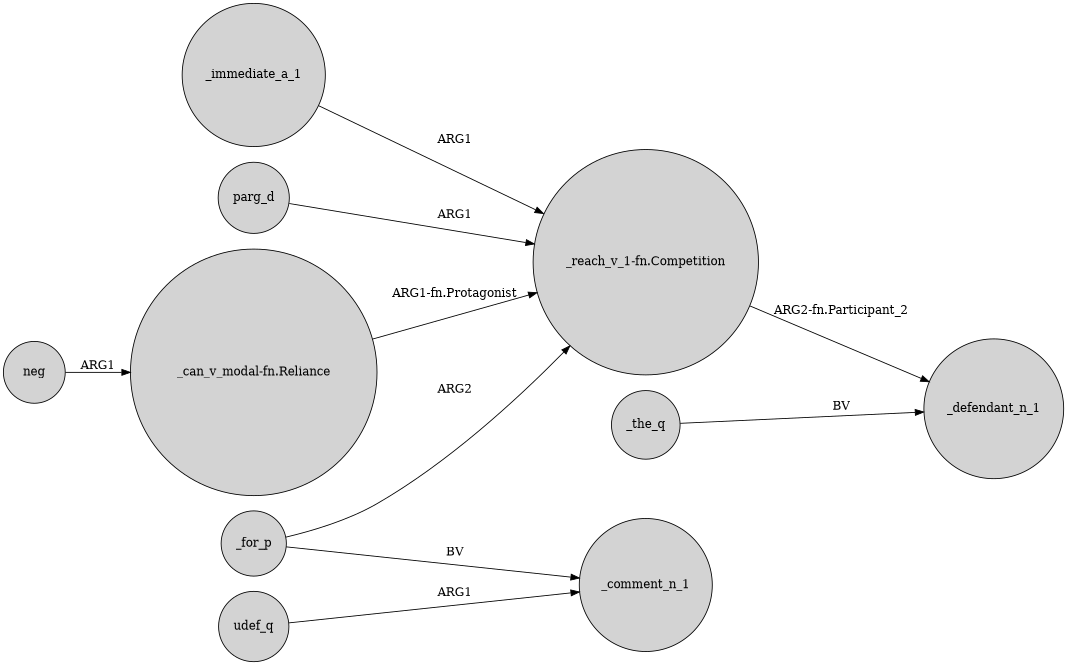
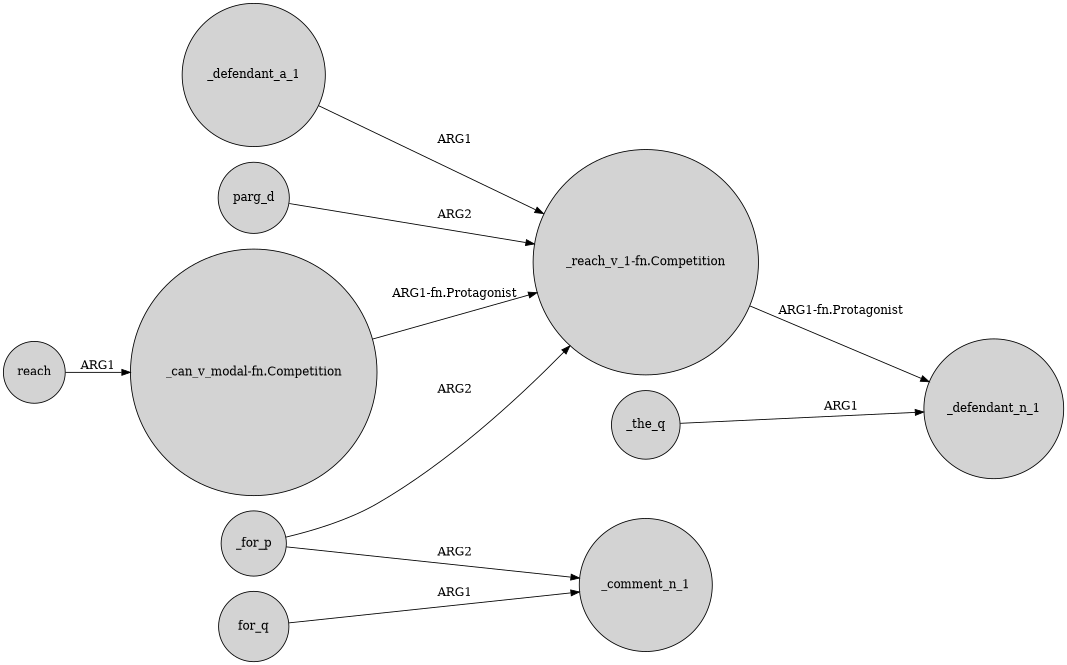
node "_immediate_a_1": label "_immediate_a_1" -> "_defendant_a_1"
edge "parg_d" -> "_reach_v_1-fn.Competition": label "ARG1" -> "ARG2"
edge "_reach_v_1-fn.Competition" -> "_defendant_n_1": label "ARG2-fn.Participant_2" -> "ARG1-fn.Protagonist"
node "neg": label "neg" -> "reach"
node "_can_v_modal-fn.Reliance": label "_can_v_modal-fn.Reliance" -> "_can_v_modal-fn.Competition"
edge "_the_q" -> "_defendant_n_1": label "BV" -> "ARG1"
edge "_for_p" -> "_comment_n_1": label "BV" -> "ARG2"
node "udef_q": label "udef_q" -> "for_q"
